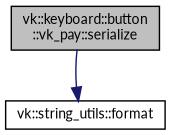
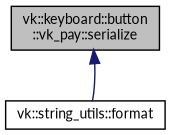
edge "vk::keyboard::button ::vk_pay::serialize" -> "vk::string_utils::format": reversed
